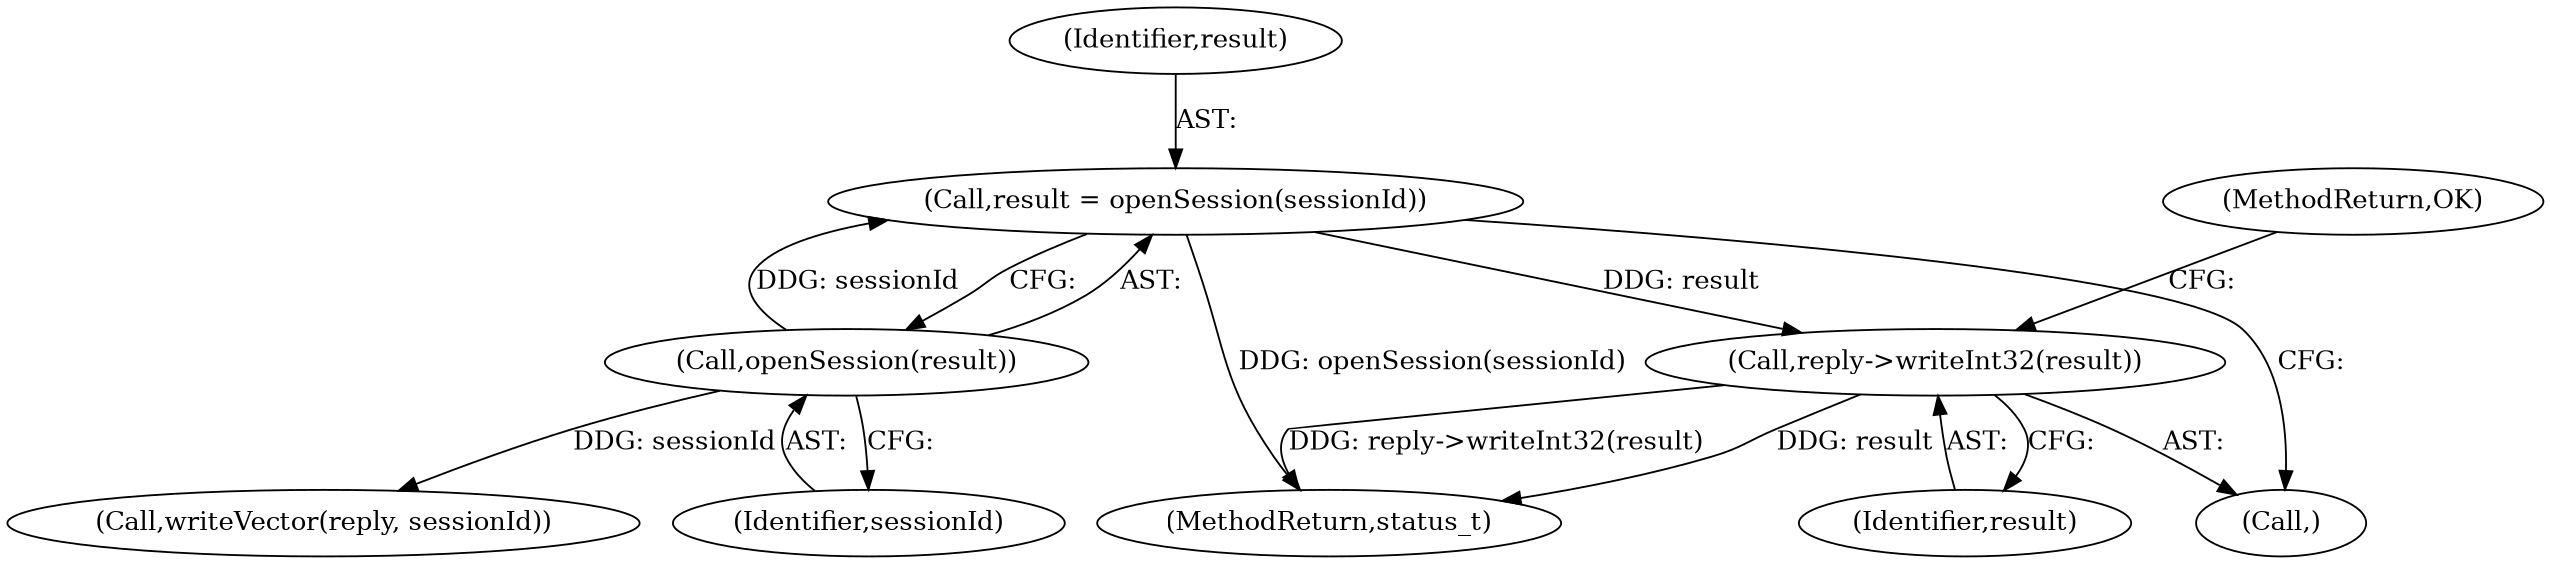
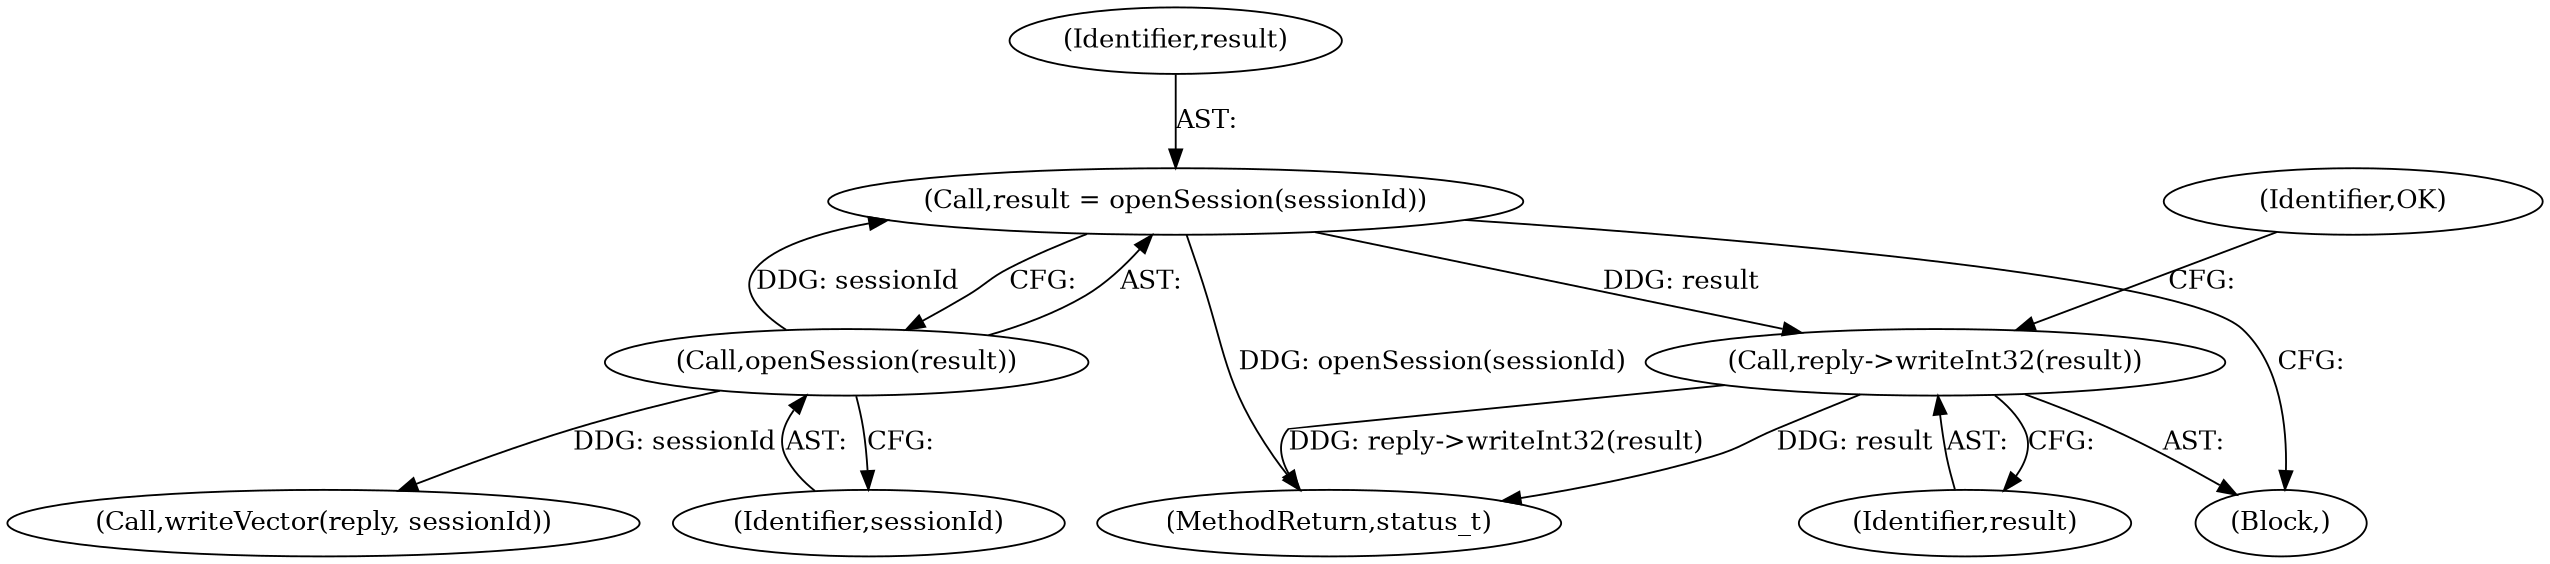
node "(MethodReturn,OK)": label "(MethodReturn,OK)" -> "(Identifier,OK)"
node "(Call,)": label "(Call,)" -> "(Block,)"
